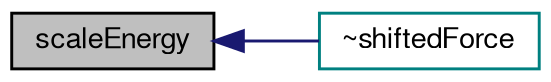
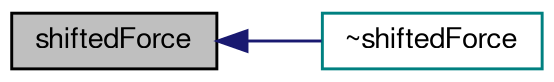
node "scaleEnergy": label "scaleEnergy" -> "shiftedForce"
